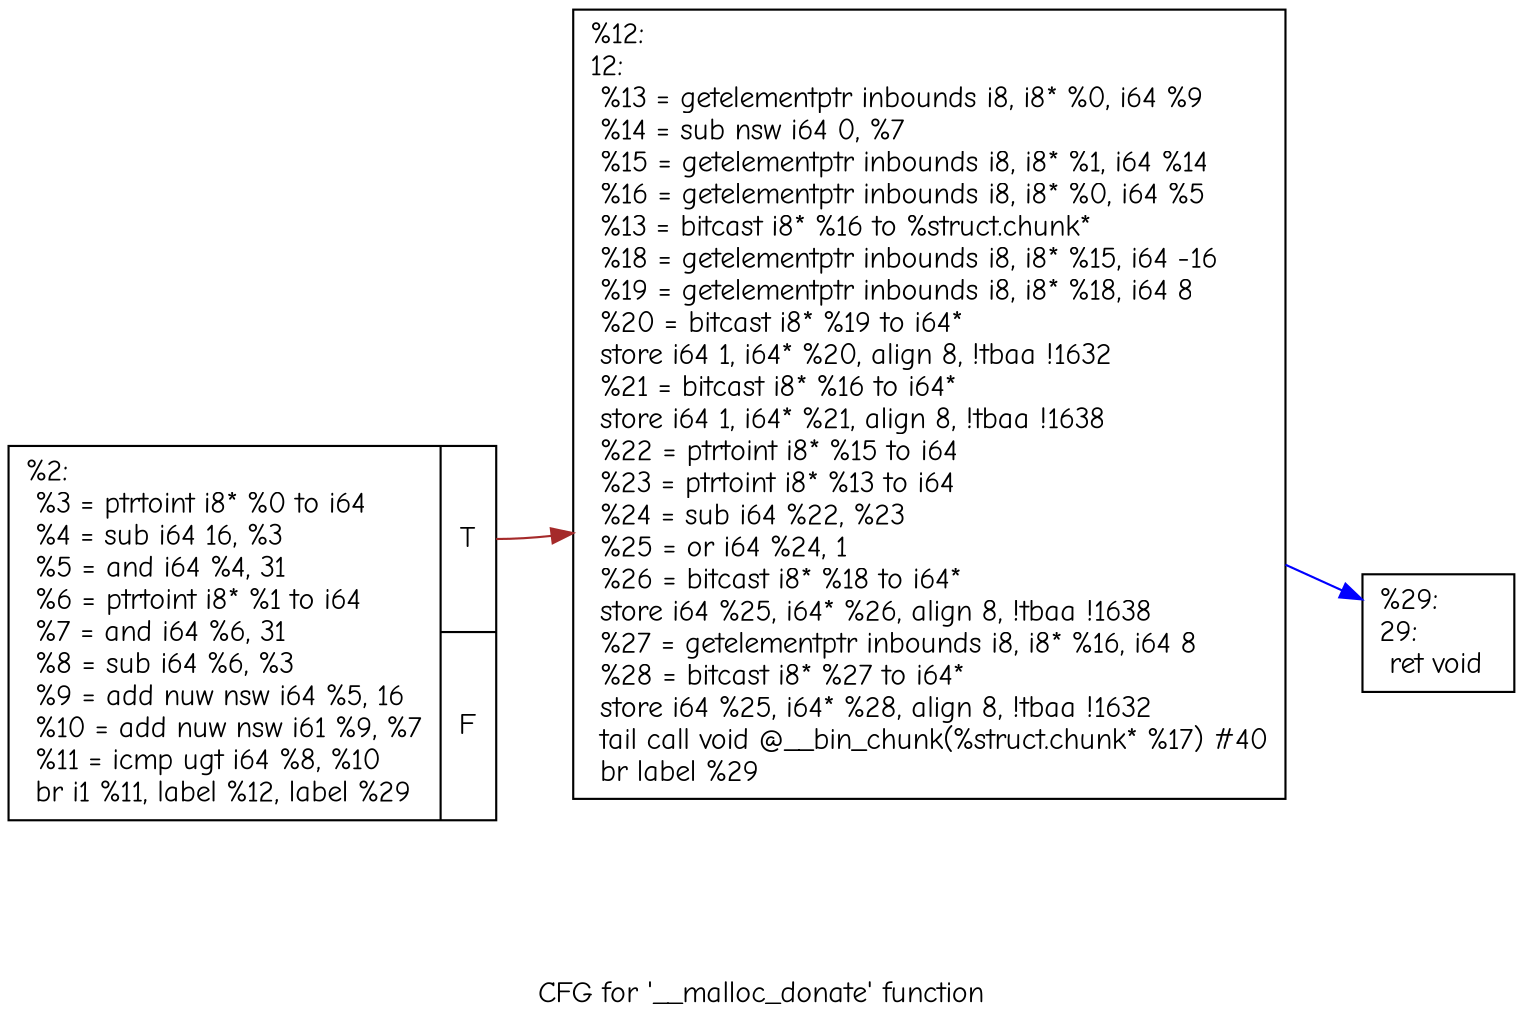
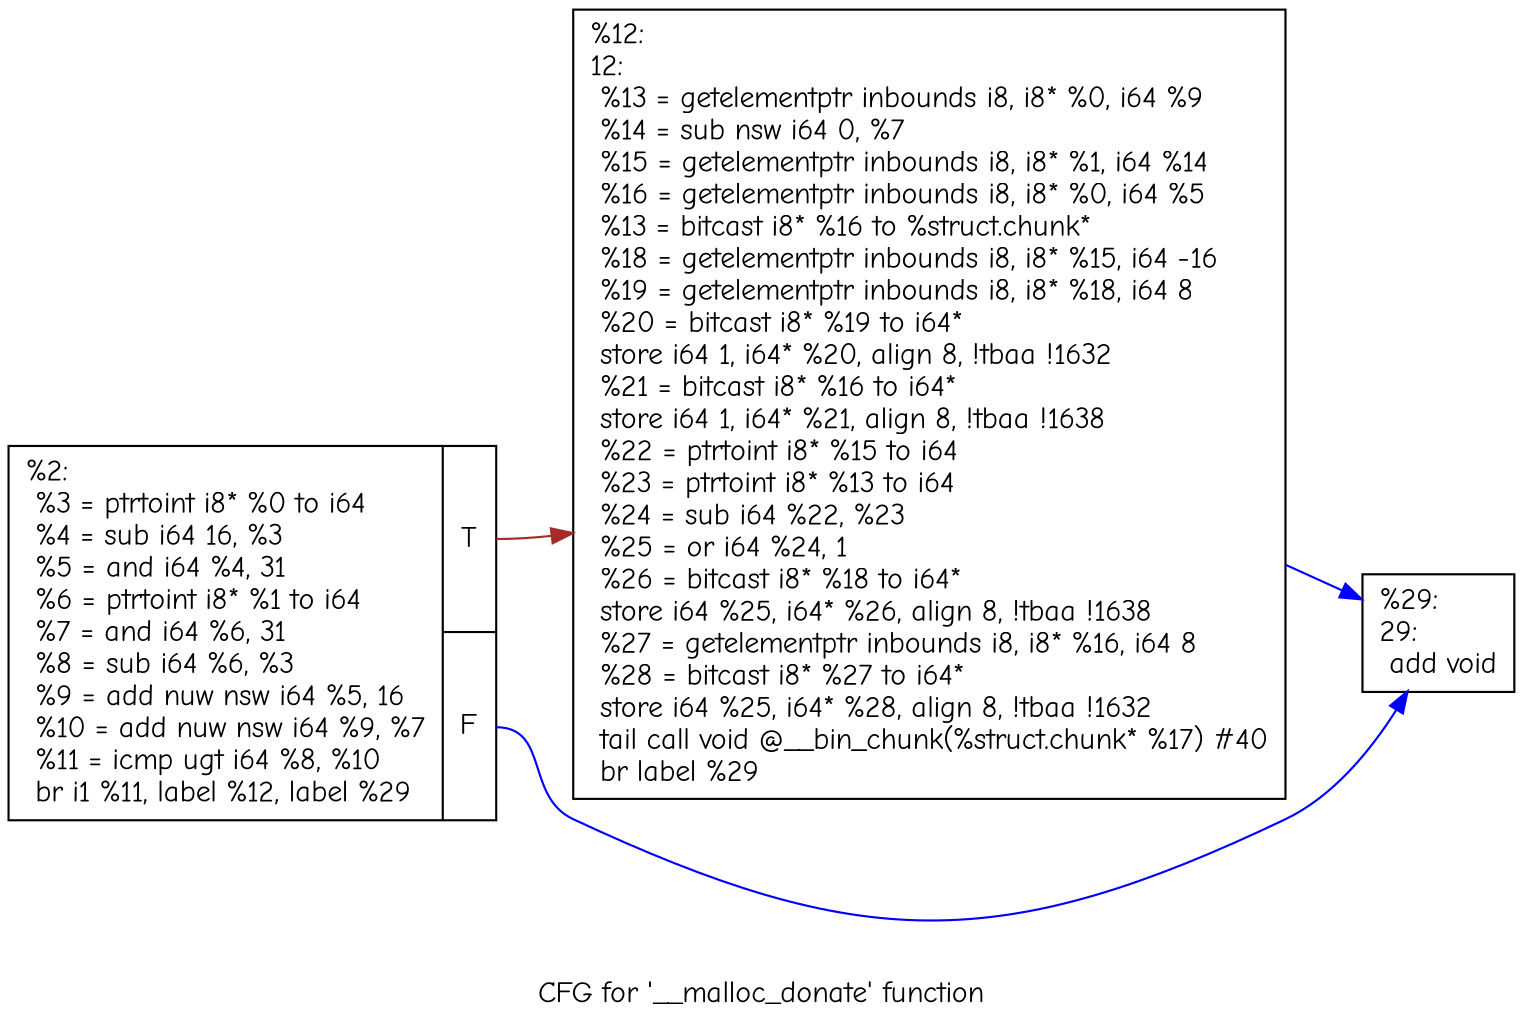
node "%29:": text "ret void" -> "add void"
node "%2:": text "%10 = add nuw nsw i61 %9, %7" -> "%10 = add nuw nsw i64 %9, %7"
edge "%2:" -> "%29:": added
